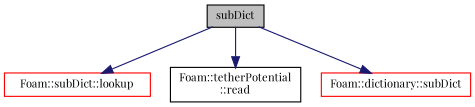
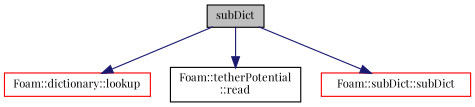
node "Foam::subDict::lookup": label "Foam::subDict::lookup" -> "Foam::dictionary::lookup"
node "Foam::dictionary::subDict": label "Foam::dictionary::subDict" -> "Foam::subDict::subDict"
